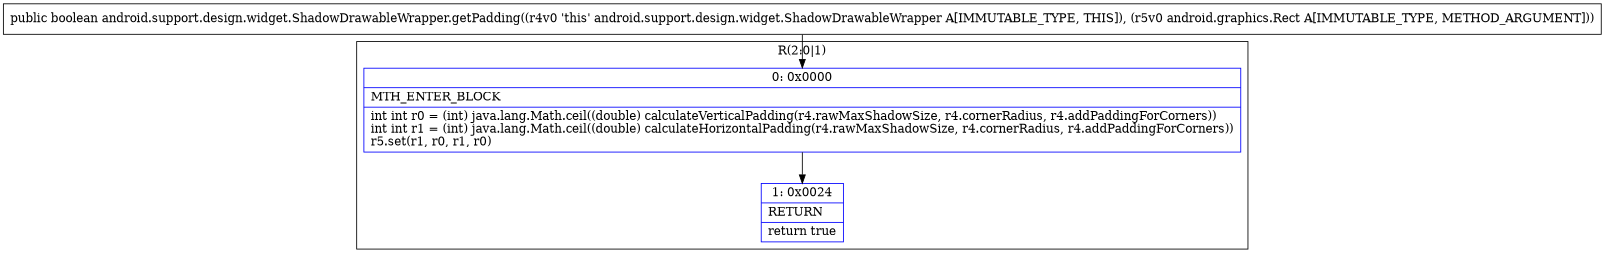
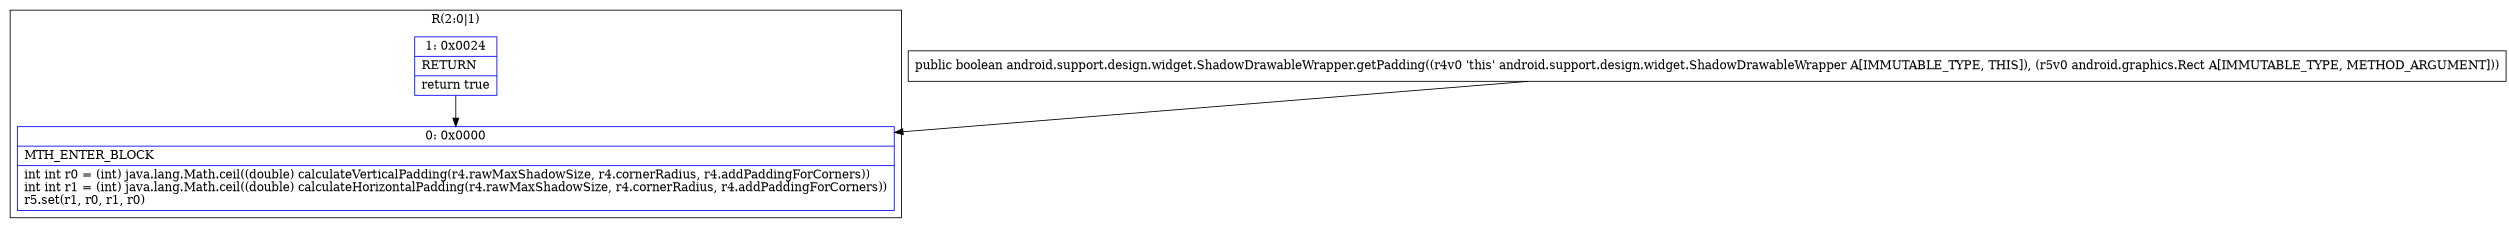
edge "0: 0x0000" -> "1: 0x0024": reversed
